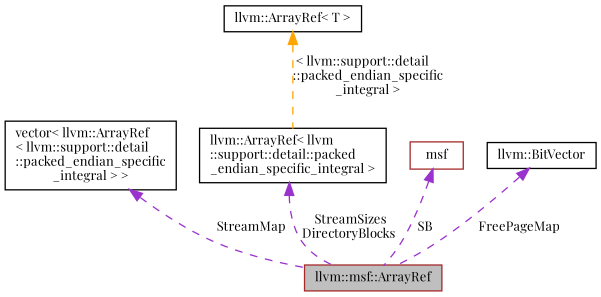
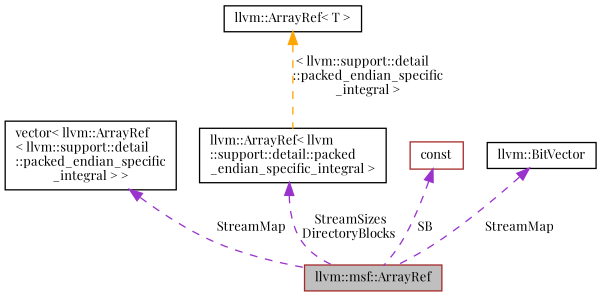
node "msf": label "msf" -> "const"
edge "llvm::msf::ArrayRef" -> "llvm::BitVector": label " FreePageMap" -> " StreamMap"
